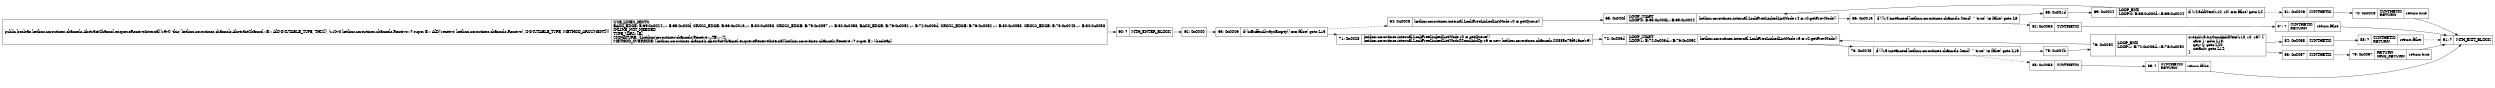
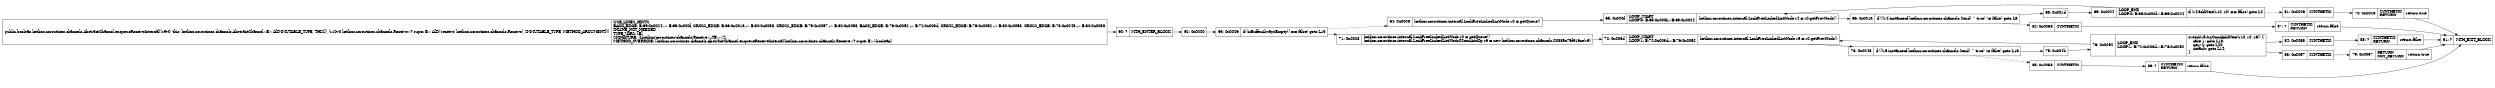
edge "88: ?" -> "61: ?": style dashed -> solid
node "79: 0x0057": text "ORIG_RETURN" -> "NOT_RETURN"
